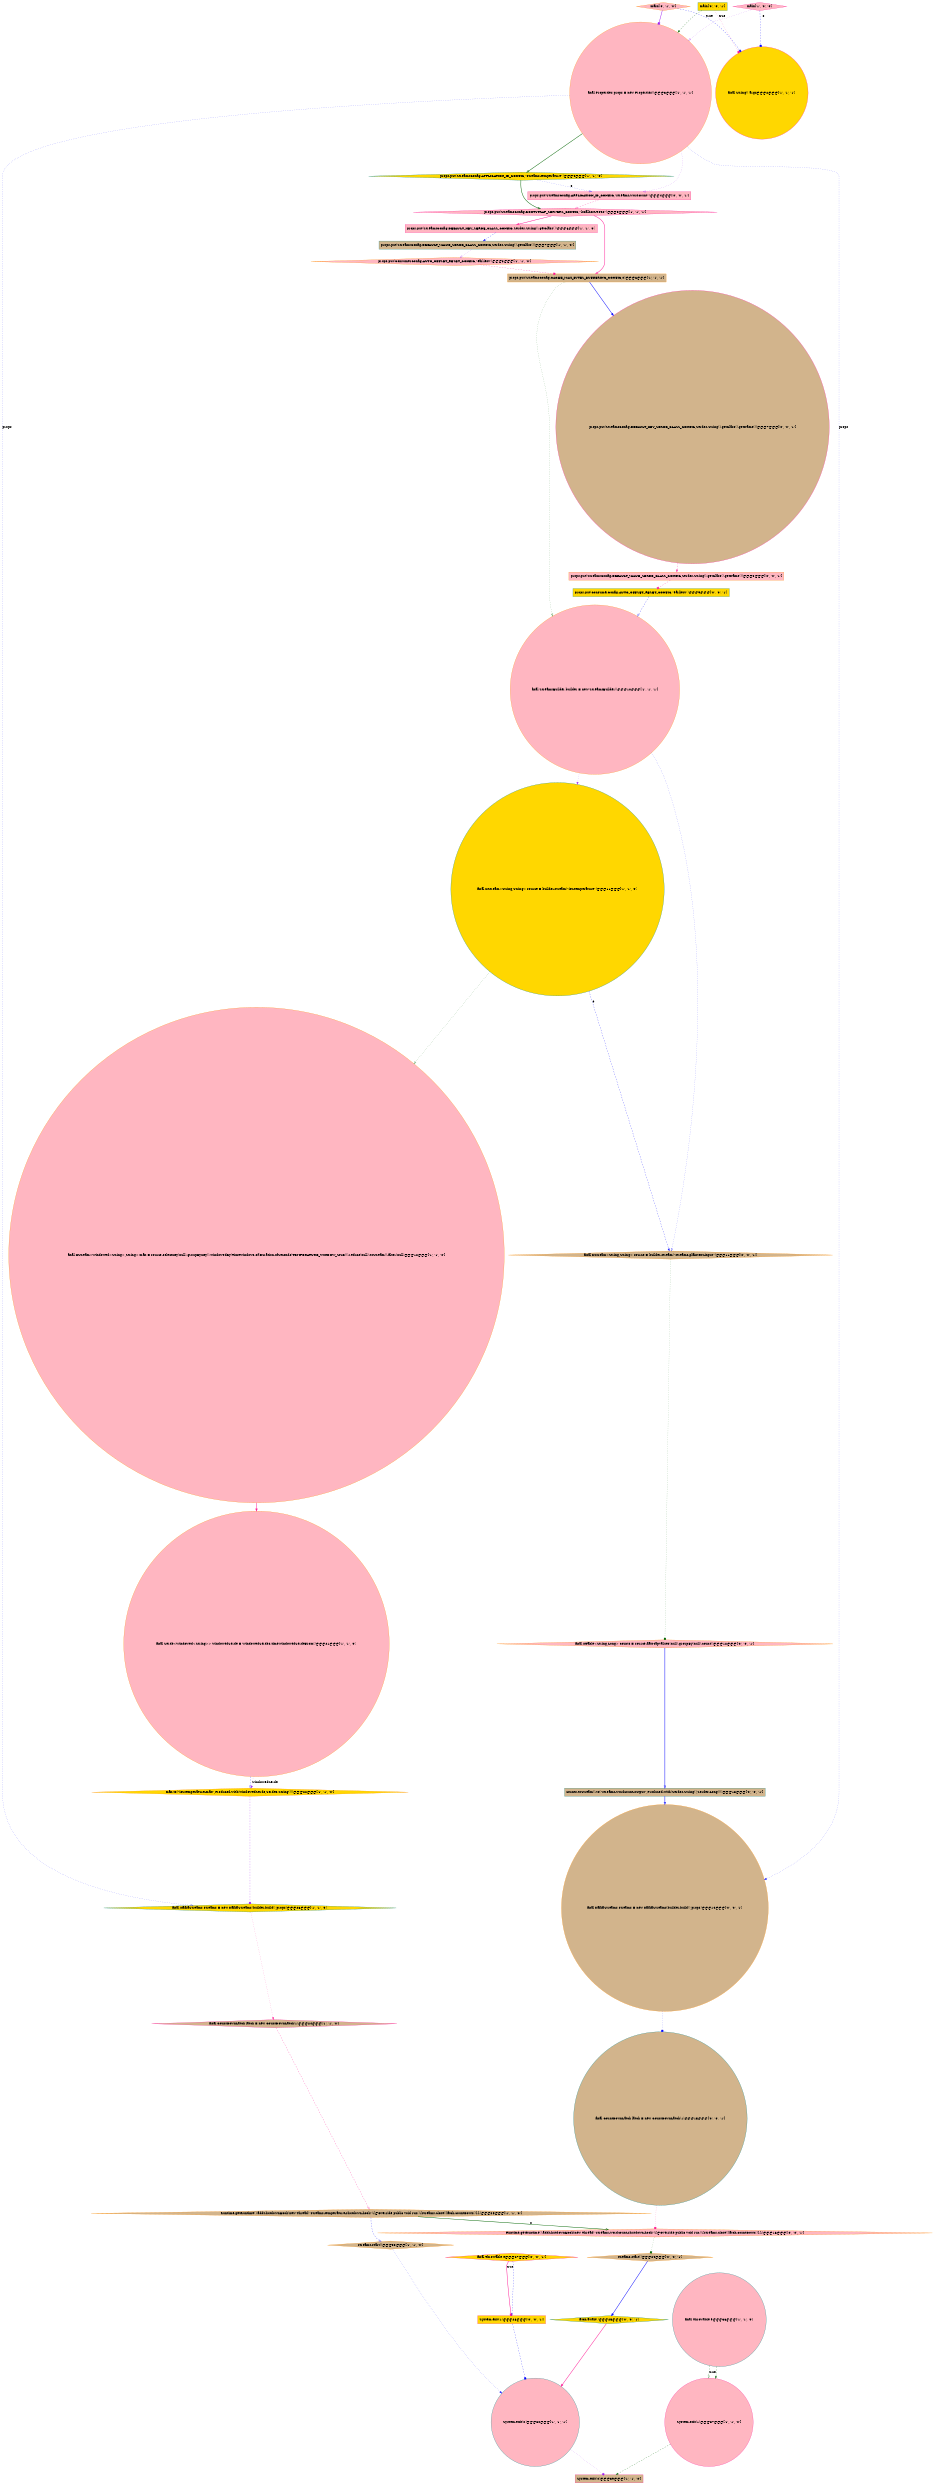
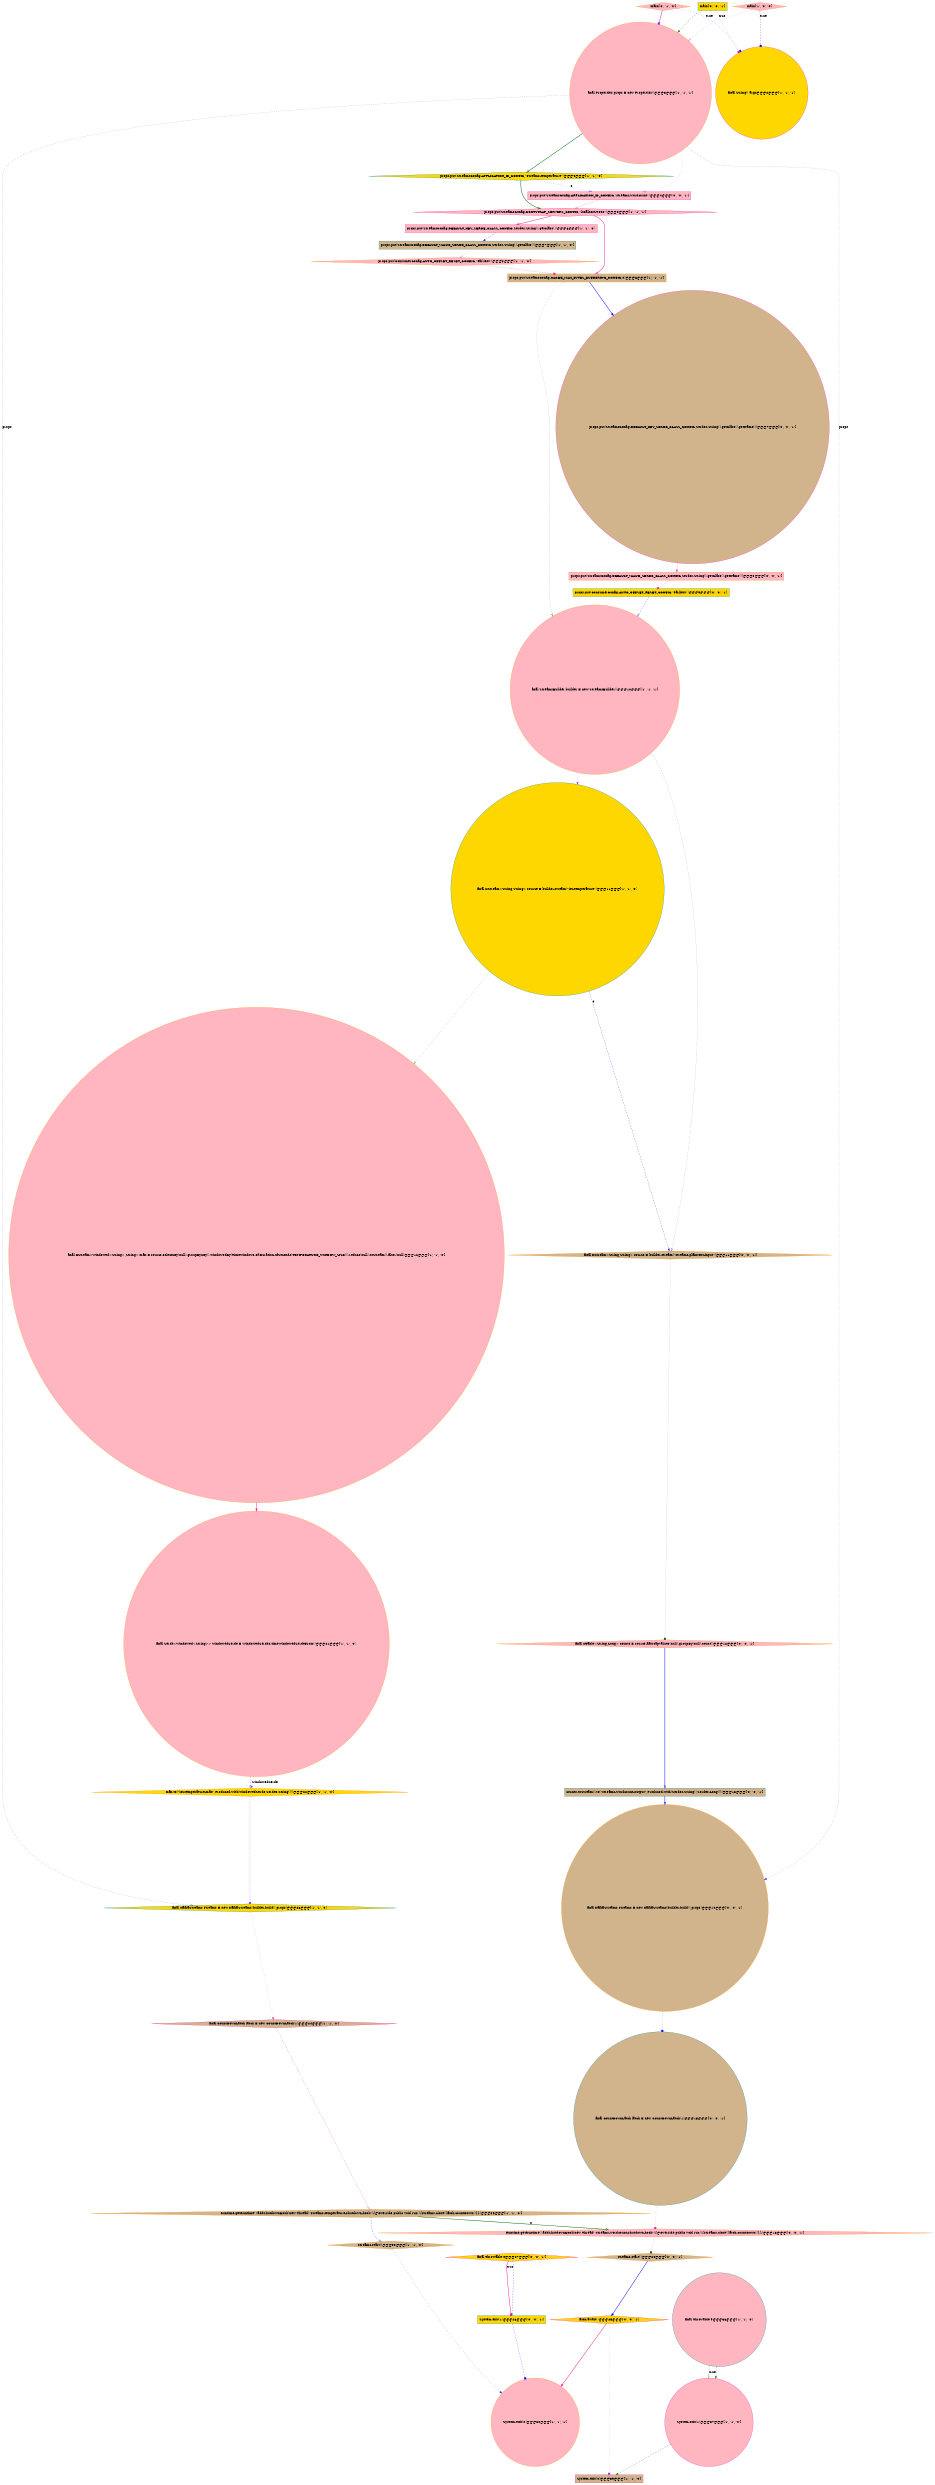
node "main['1', '0', '0']": color deeppink -> darkorange
edge "main['1', '0', '0']" -> "final String(( args@@@2@@@['1', '1', '1']": label "0" -> "true"
edge "main['0', '1', '0']" -> "final String(( args@@@2@@@['1', '1', '1']": style dashed -> dotted
node "System.exit(1)@@@28@@@['0', '0', '1']": color deeppink -> teal
node "latch.await()@@@25@@@['0', '0', '1']": color teal -> deeppink
node "System.exit(0)@@@30@@@['1', '1', '1']": color teal -> darkorange
edge "System.exit(0)@@@30@@@['1', '1', '1']" -> "System.exit(0)@@@39@@@['1', '1', '0']": now "latch.await()@@@25@@@['0', '0', '1']" -> "System.exit(0)@@@39@@@['1', '1', '0']"
